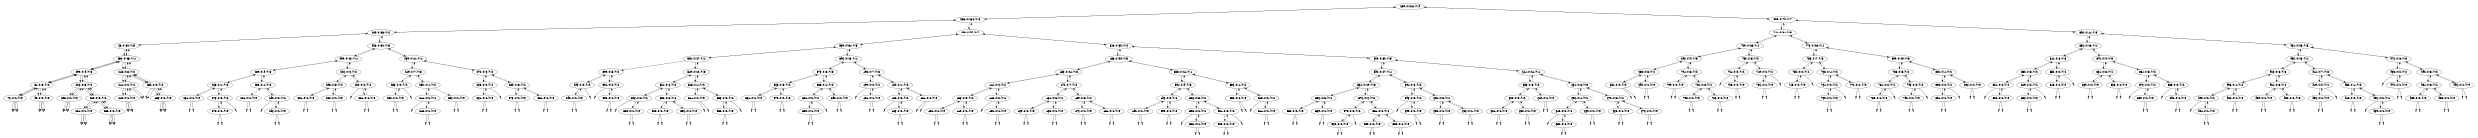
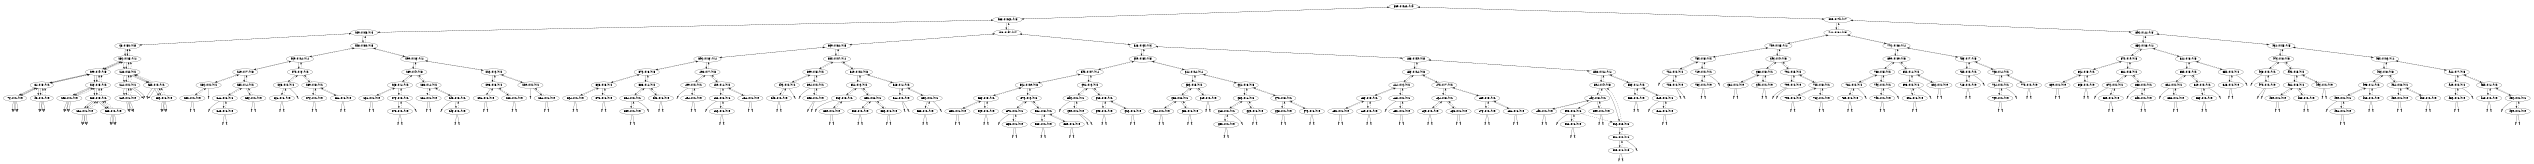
edge "300,s:5,h:2" -> "312,s:17,h:4": added
edge "256,s:1,h:0" -> "252,s:4,h:2": added
edge "516,s:5,h:2" -> "508,s:2,h:1": now "496,s:3,h:1" -> "508,s:2,h:1"
